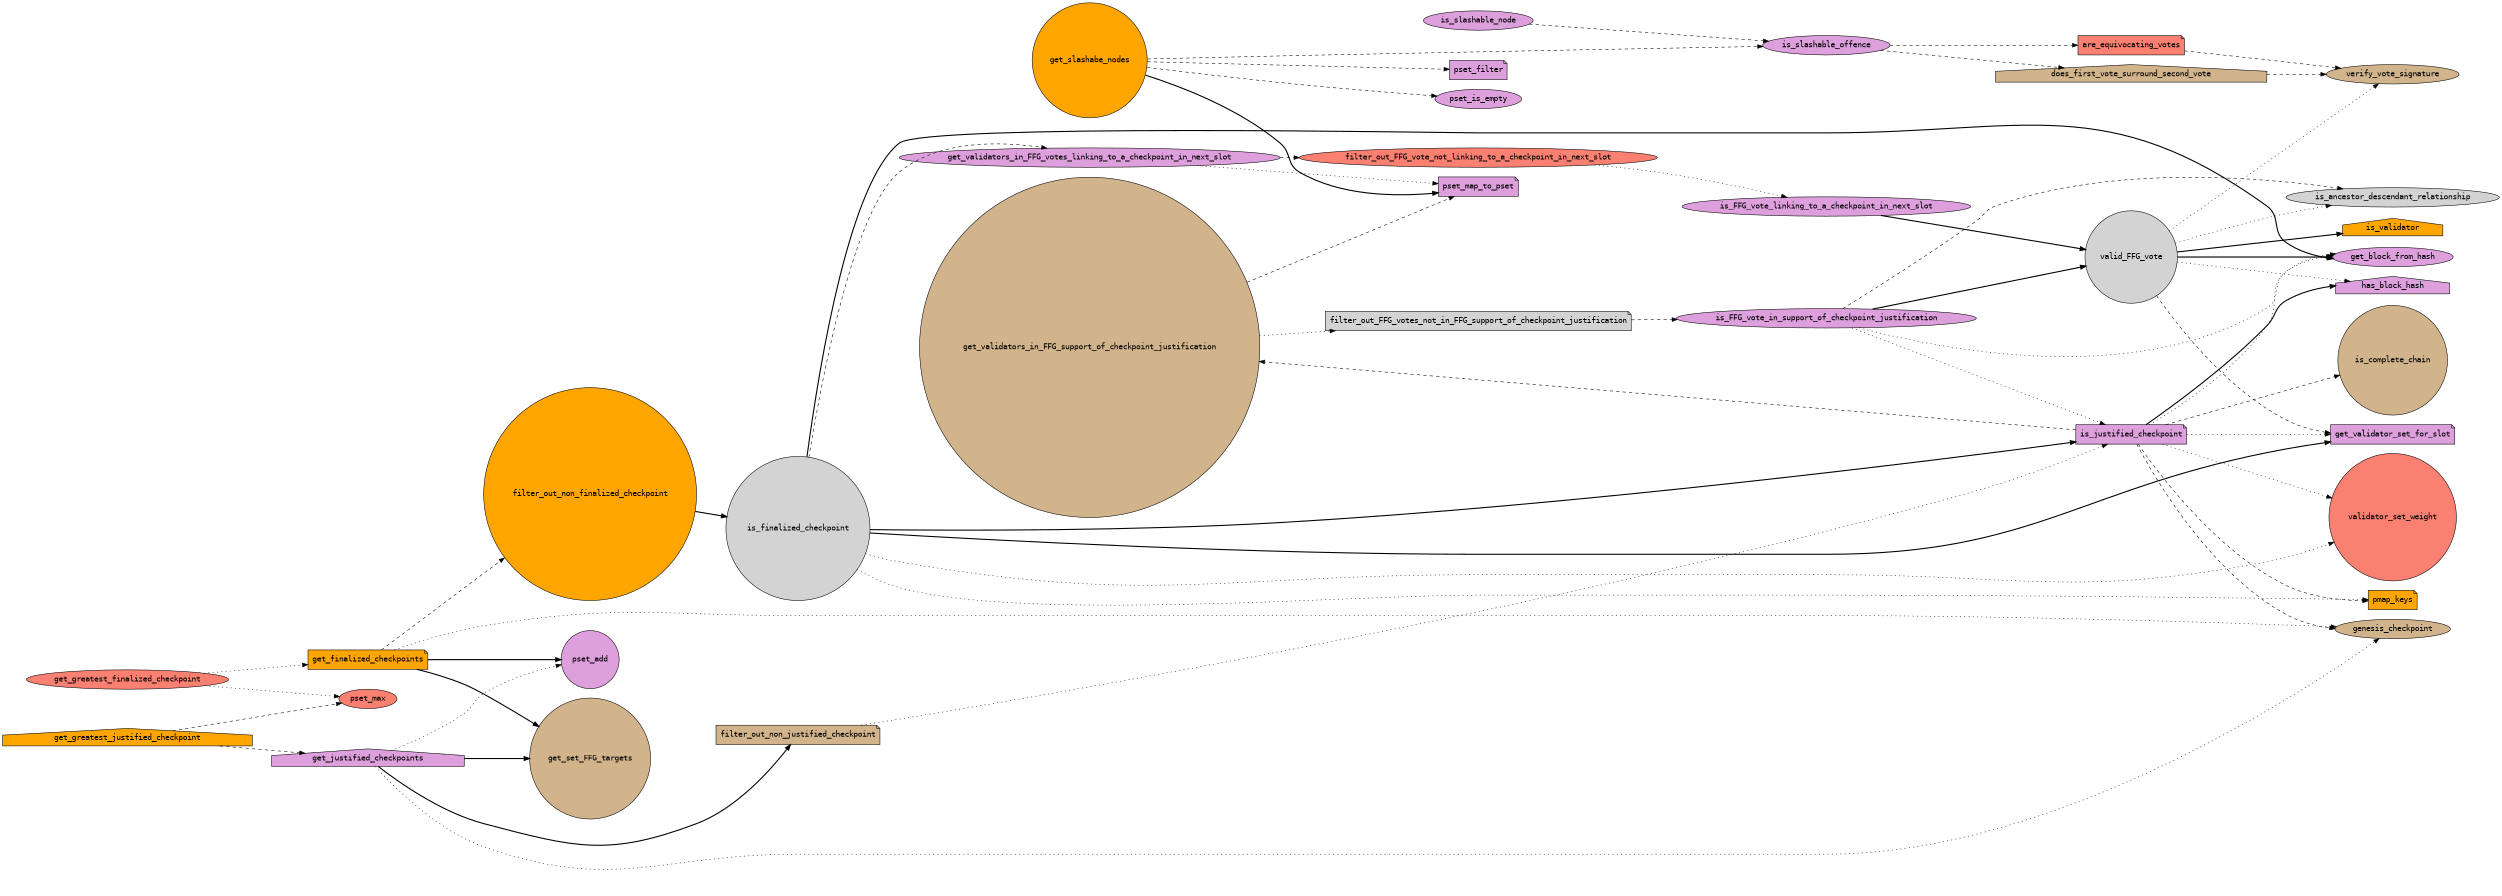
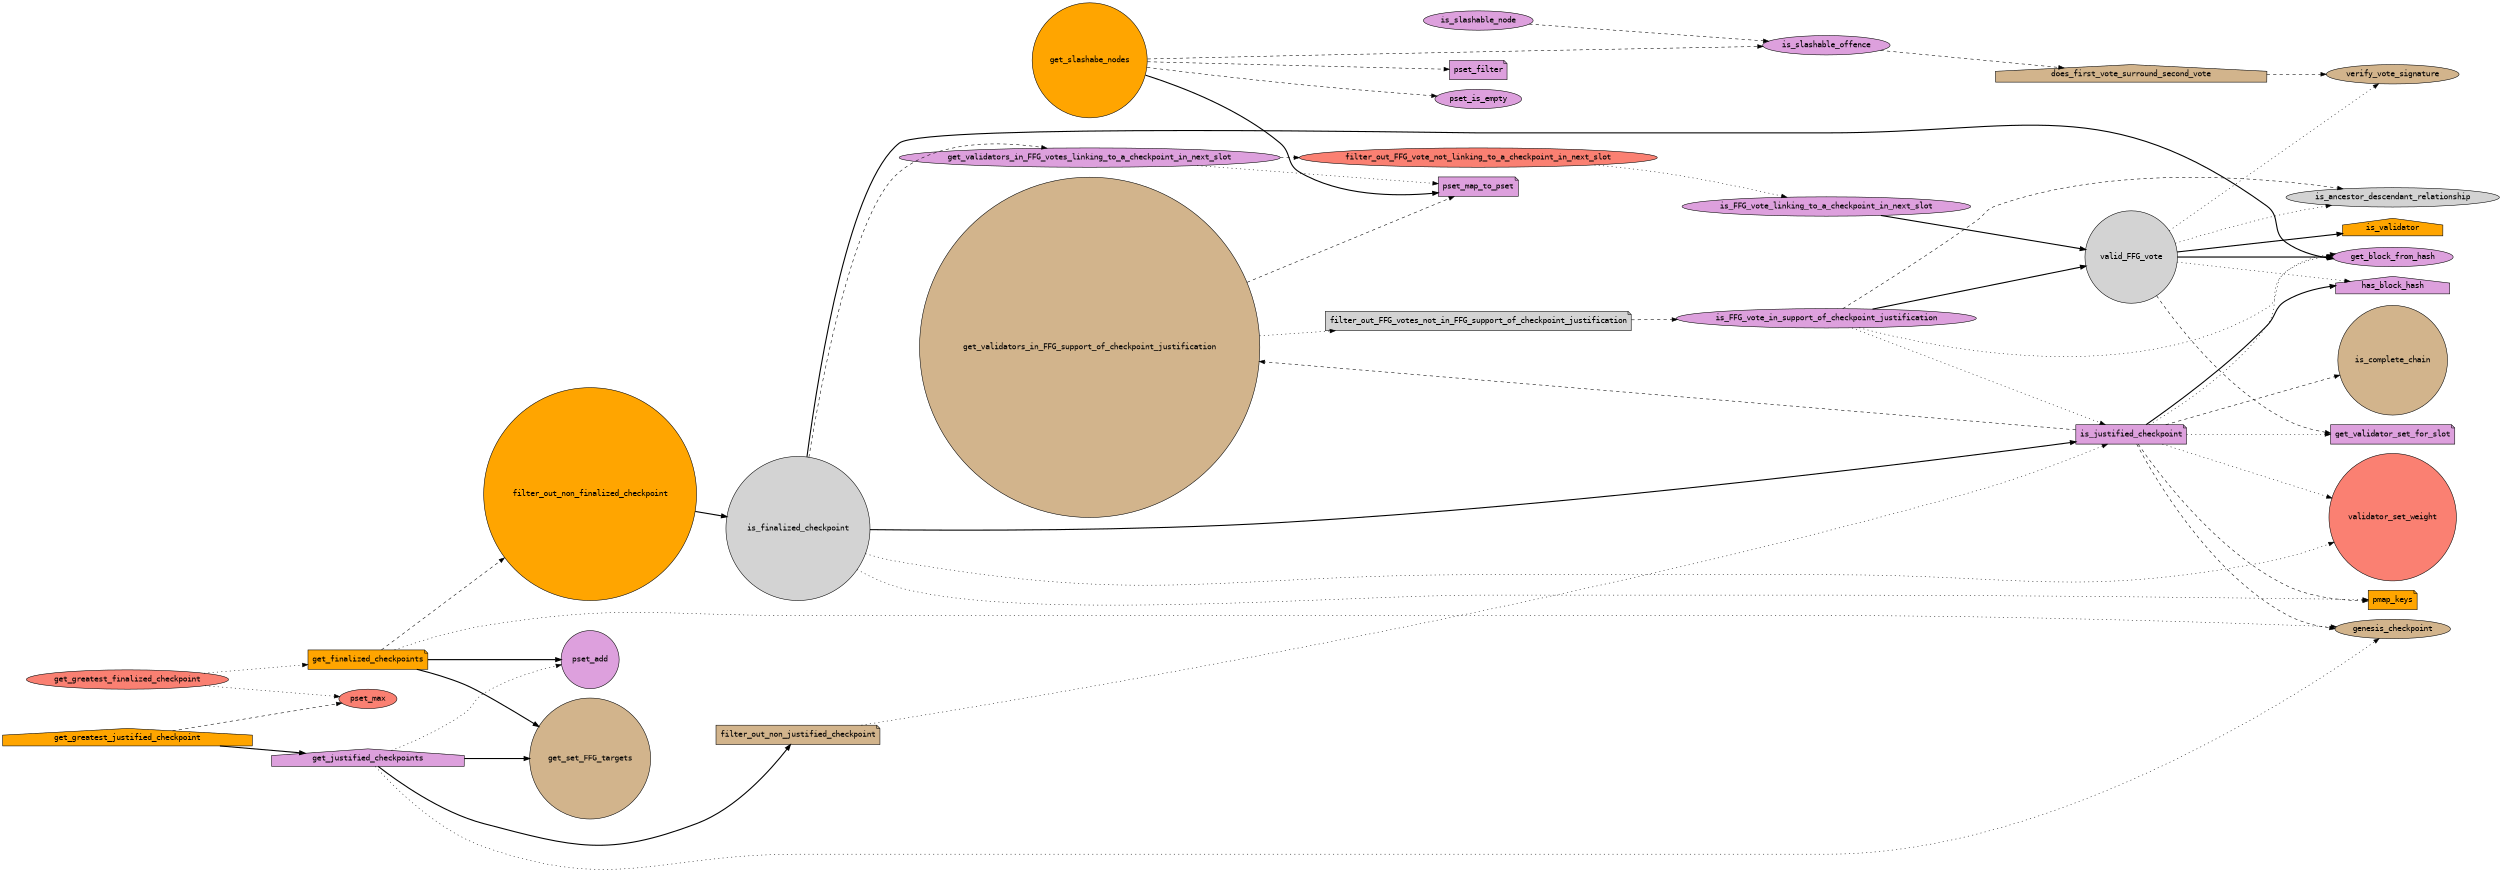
node "are_equivocating_votes": removed
edge "is_finalized_checkpoint" -> "get_validator_set_for_slot": removed
edge "get_greatest_justified_checkpoint" -> "get_justified_checkpoints": style dashed -> bold
